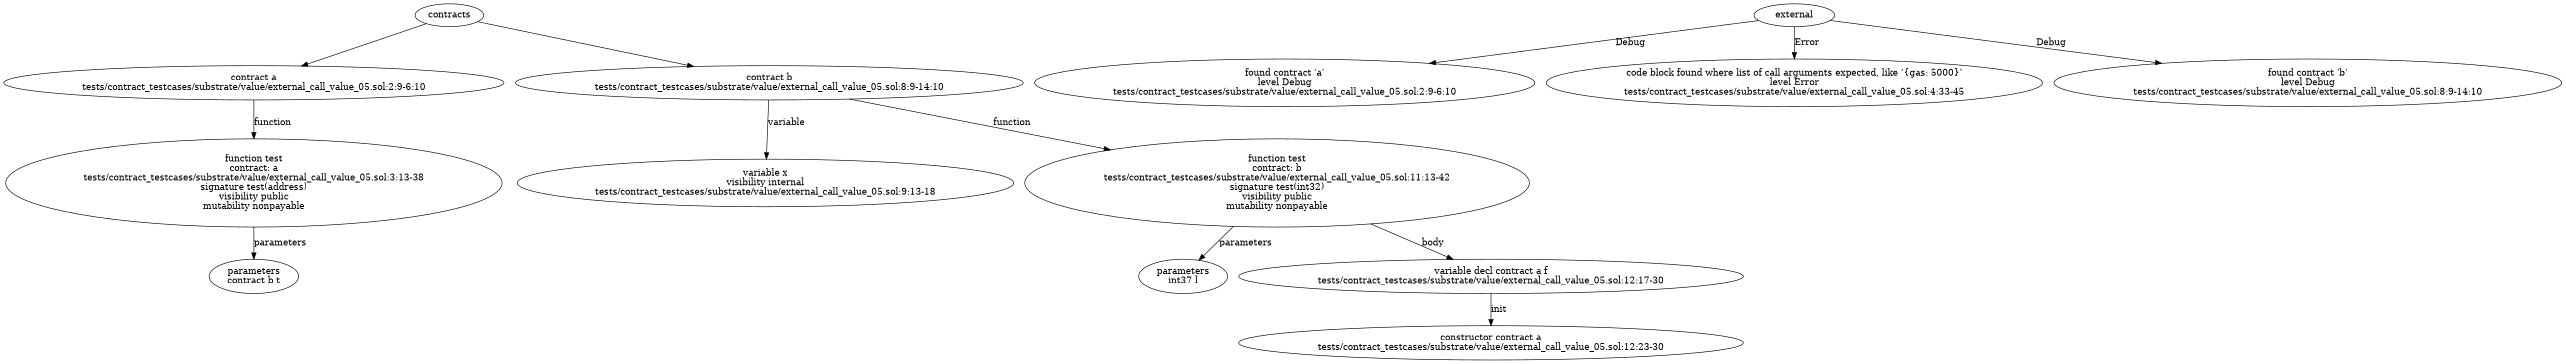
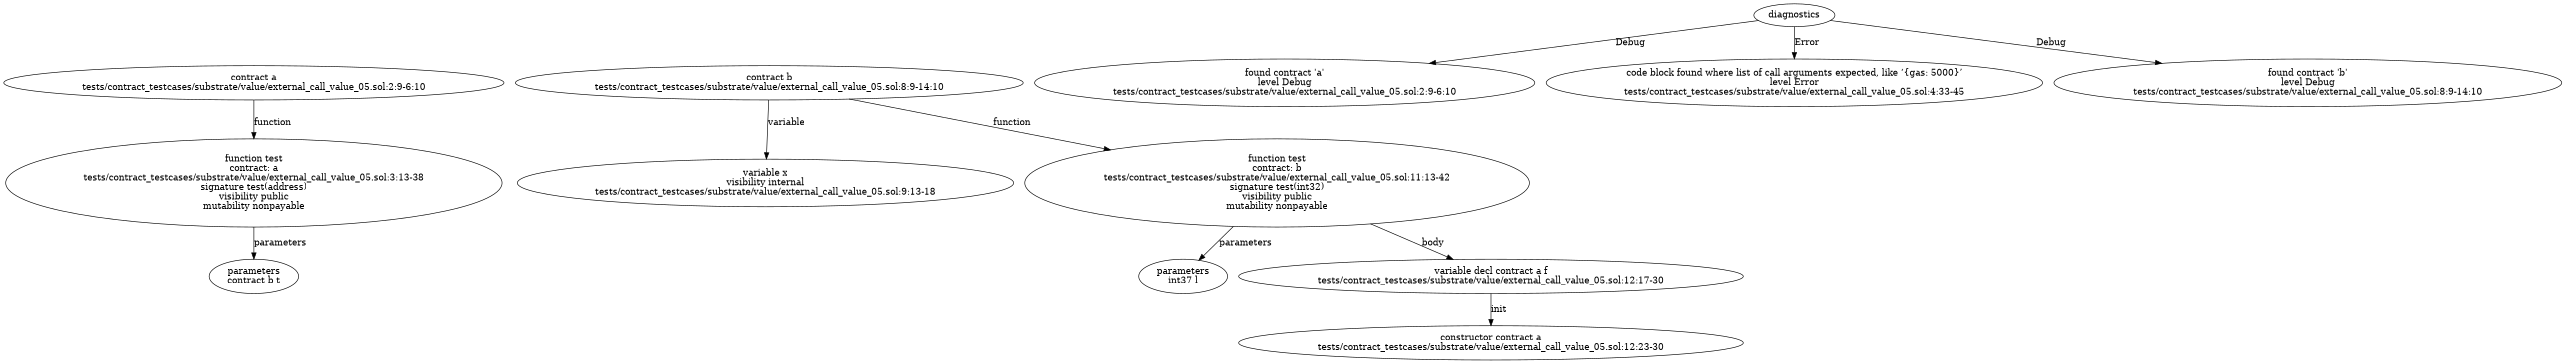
node "contracts": removed
node "external": label "external" -> "diagnostics"
